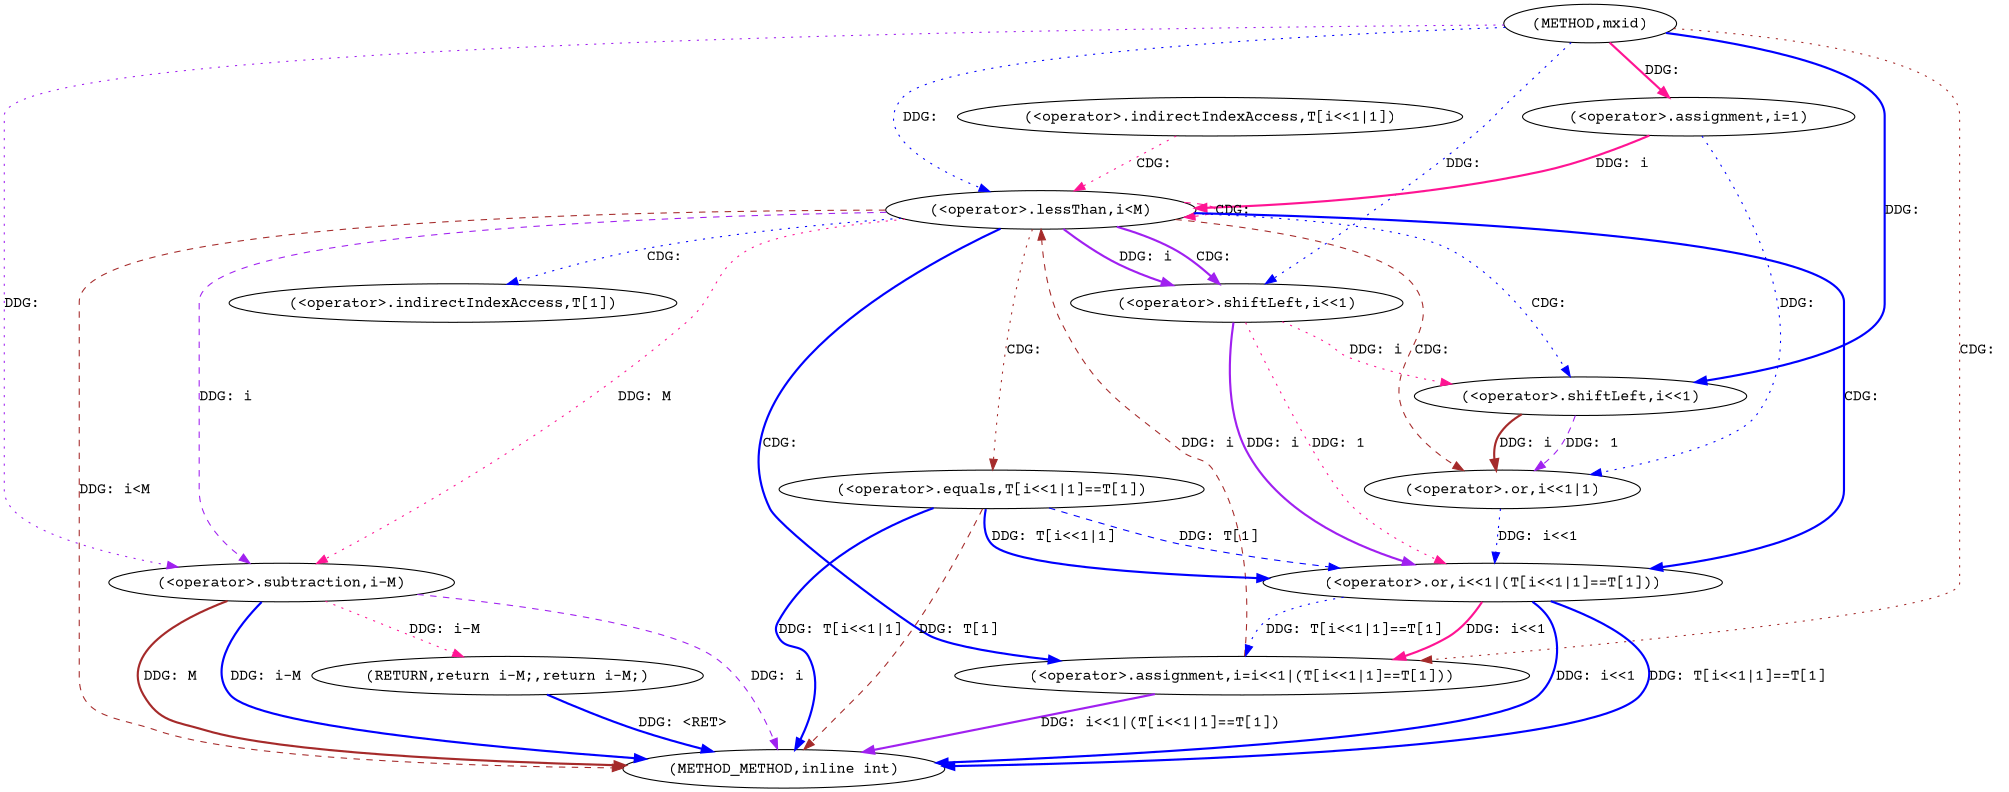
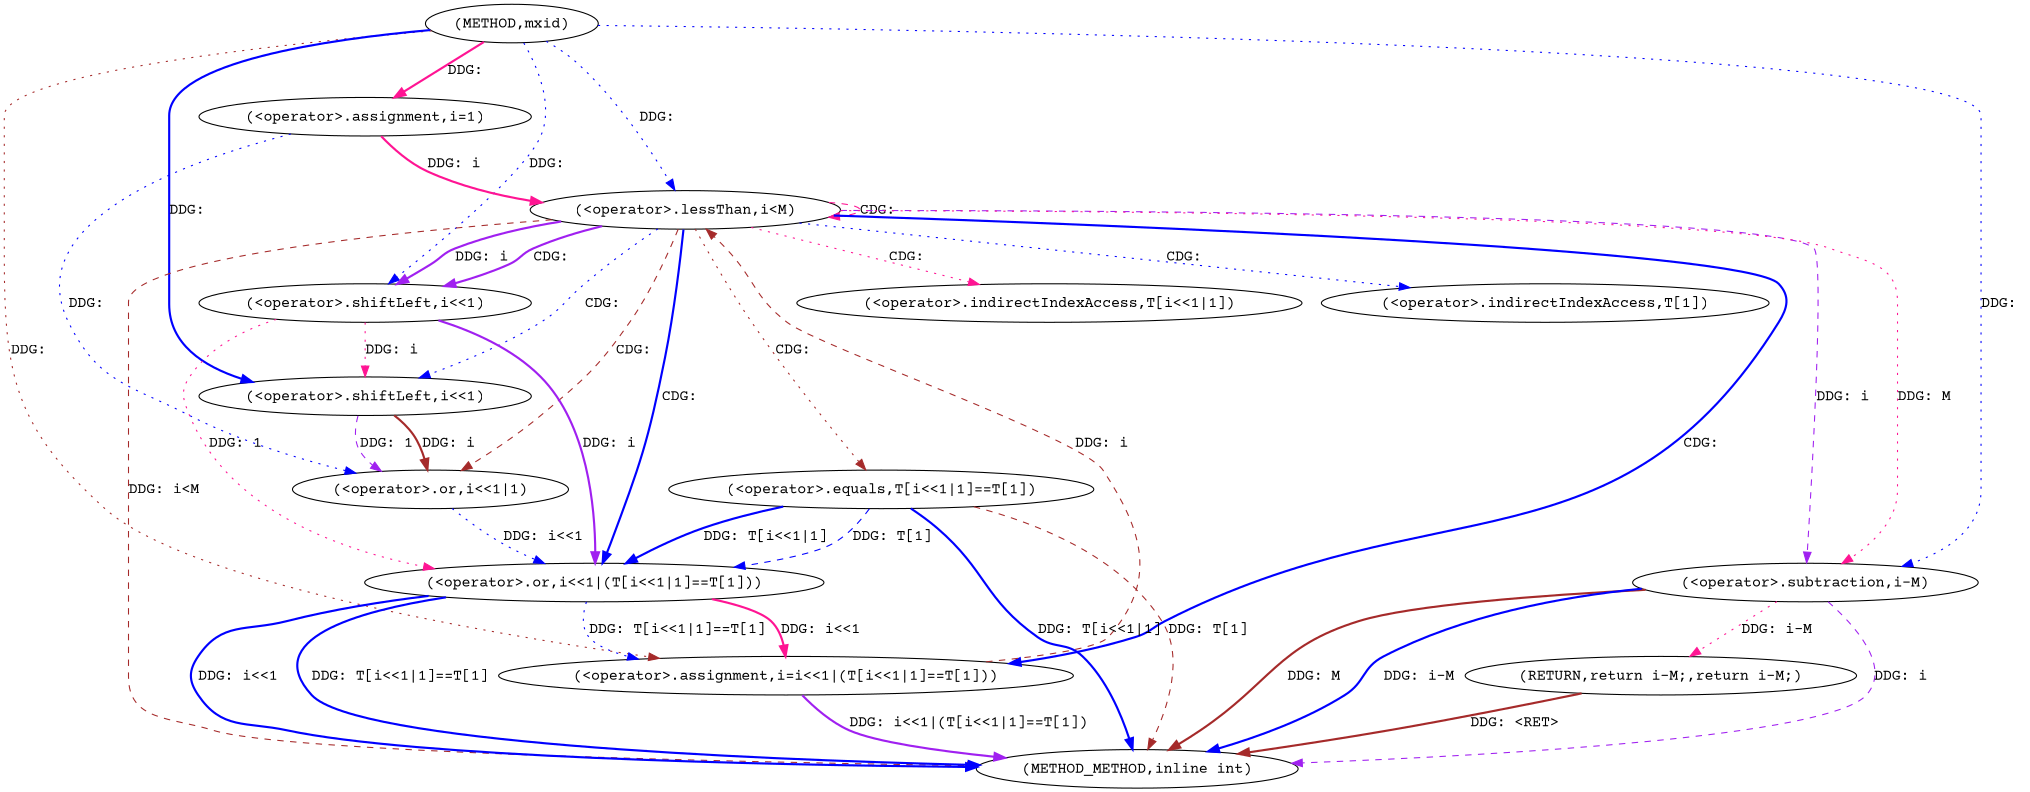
edge "(METHOD,mxid)" -> "(<operator>.subtraction,i-M)": color purple -> blue
edge "(<operator>.indirectIndexAccess,T[i<<1|1])" -> "(<operator>.lessThan,i<M)": reversed
edge "(METHOD,mxid)" -> "(<operator>.assignment,i=i<<1|(T[i<<1|1]==T[1]))": label "CDG: " -> "DDG: "
edge "(RETURN,return i-M;,return i-M;)" -> "(METHOD_METHOD,inline int)": color blue -> brown
